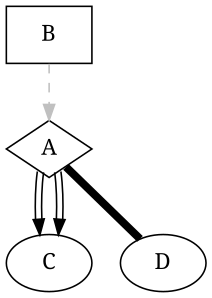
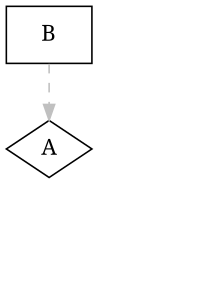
node "C": removed
node "D": removed
